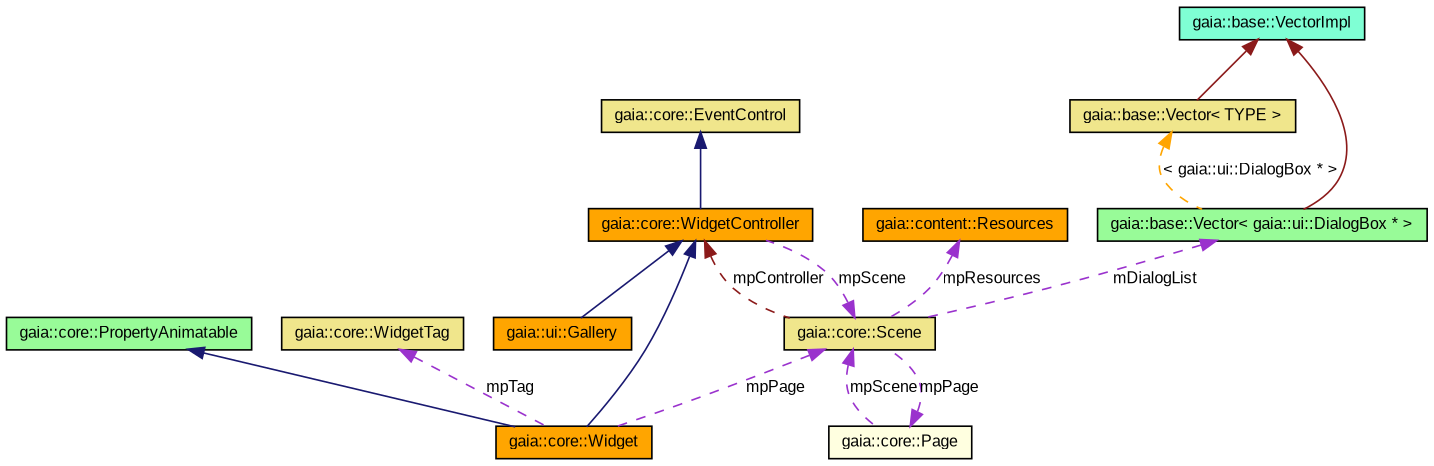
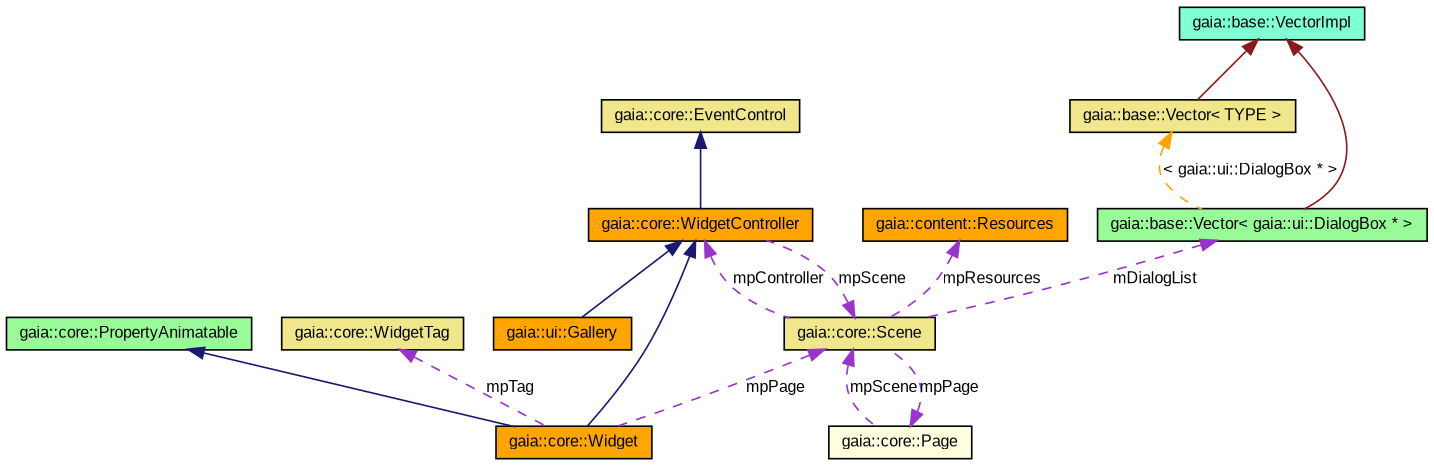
edge "gaia::core::Scene" -> "gaia::core::WidgetController": color firebrick4 -> darkorchid3
